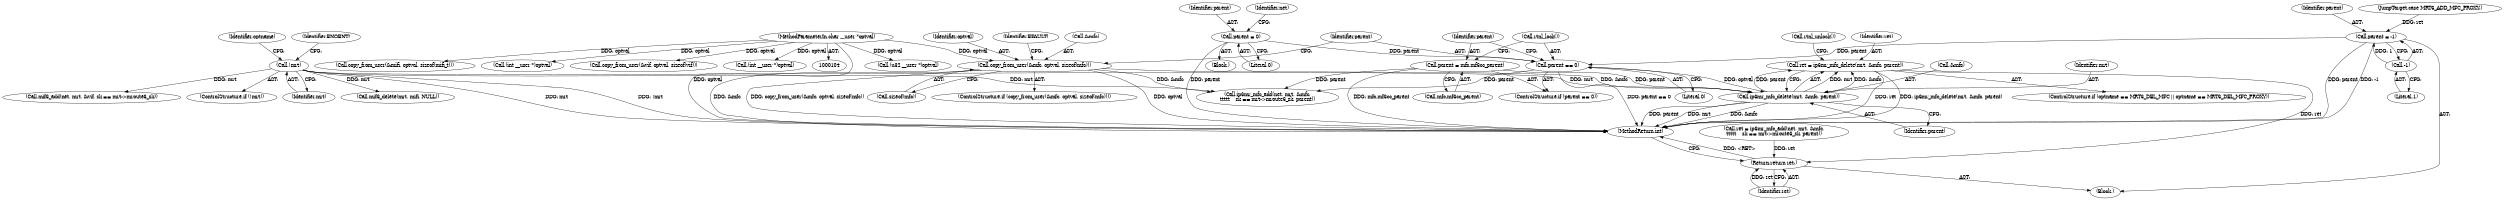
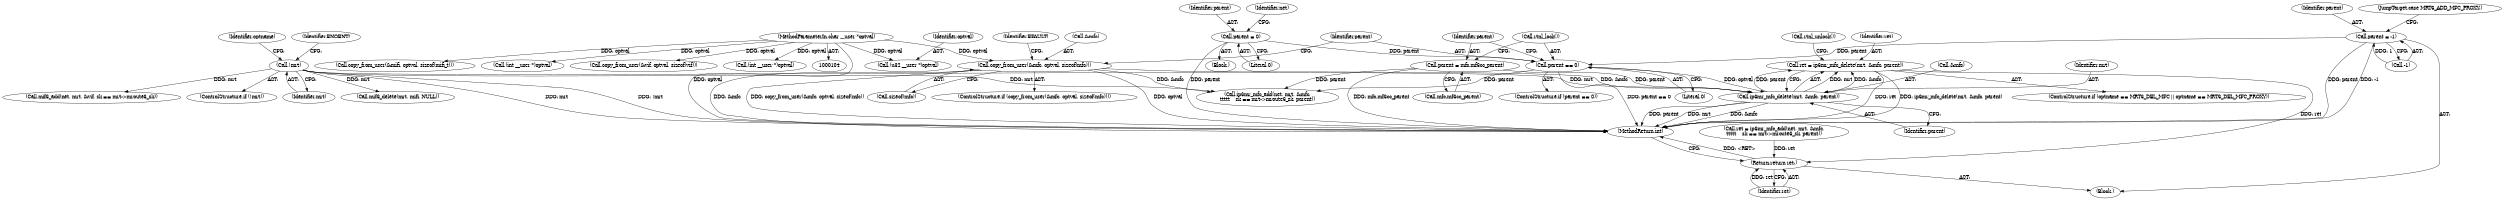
edge "(JumpTarget,case MRT6_ADD_MFC_PROXY:)" -> "(Call,parent = -1)": label "DDG: ret" -> "CFG: "
edge "(Identifier,optval)" -> "(Call,copy_from_user(&mfc, optval, sizeof(mfc)))": now "(Identifier,optval)" -> "(Call,(u32 __user *)optval)"
edge "(Call,parent = mfc.mf6cc_parent)" -> "(ControlStructure,if (parent == 0))": removed, label "AST:"
node "(Literal,1)": removed
